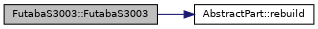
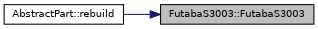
edge "FutabaS3003::FutabaS3003" -> "AbstractPart::rebuild": reversed
